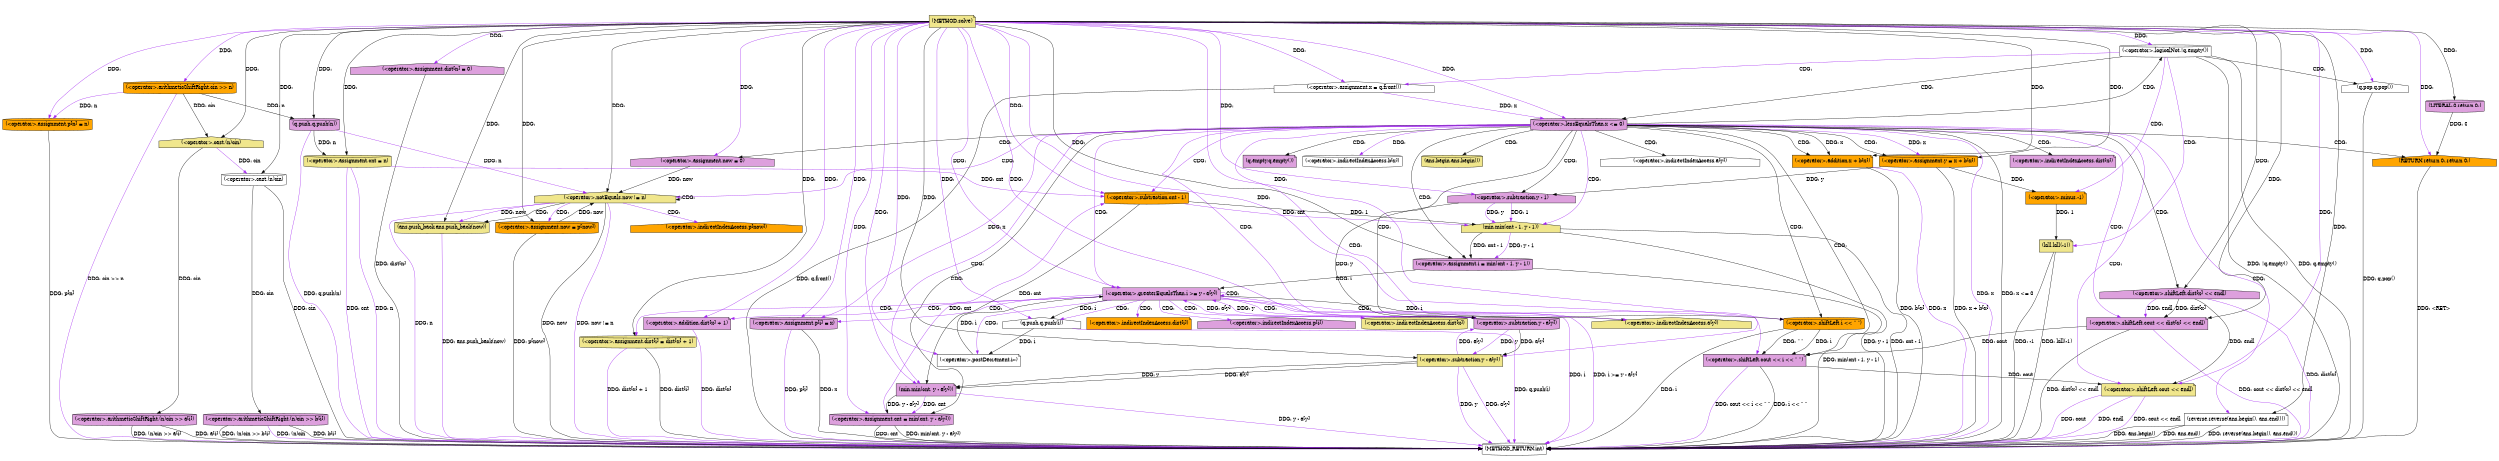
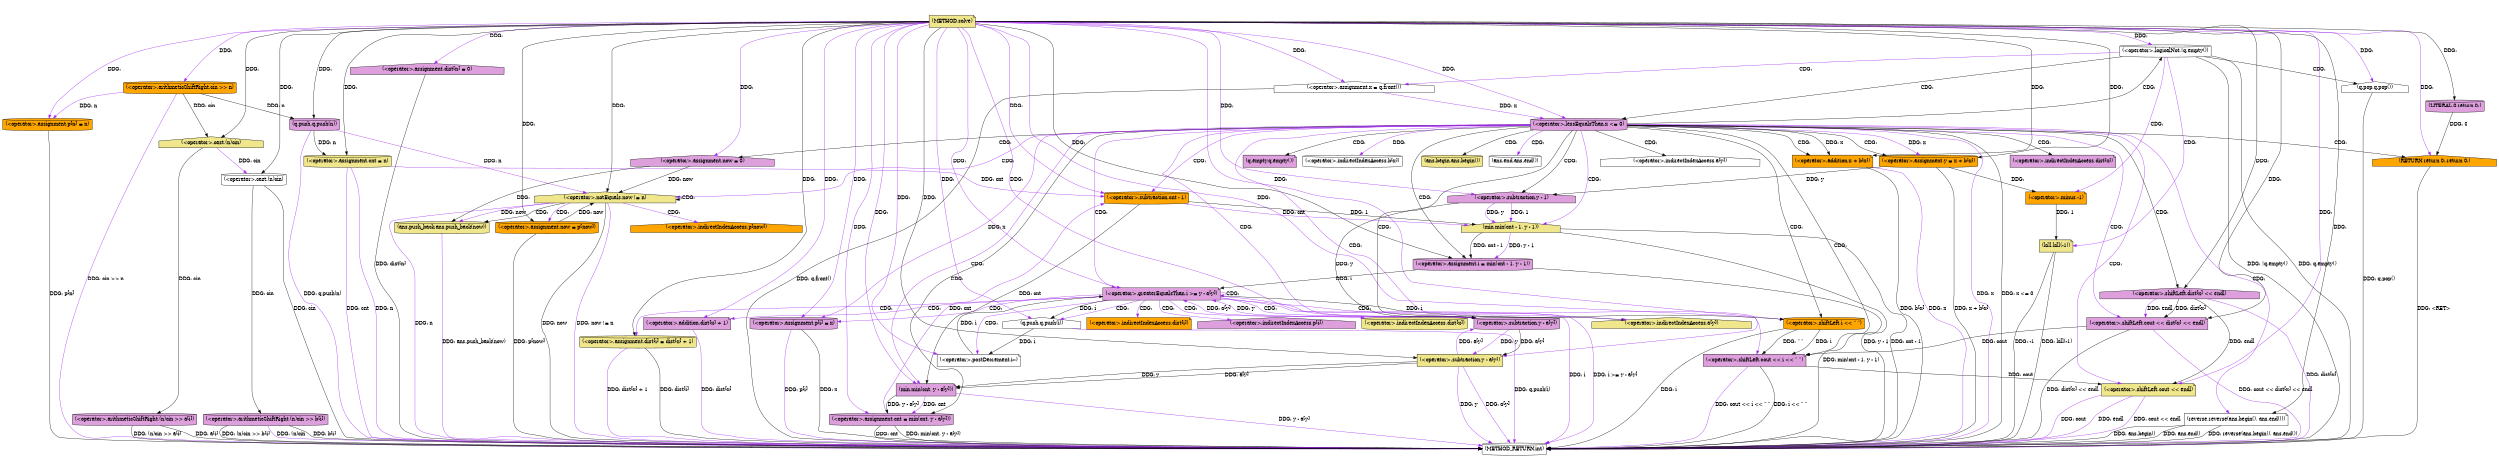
edge "(METHOD,solve)" -> "(ans.push_back,ans.push_back(now))": now "(<operator>.assignment,now = 0)" -> "(ans.push_back,ans.push_back(now))"
node "(ans.end,ans.end())": added
